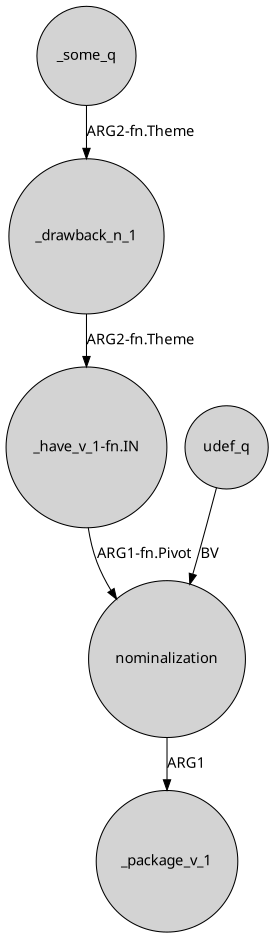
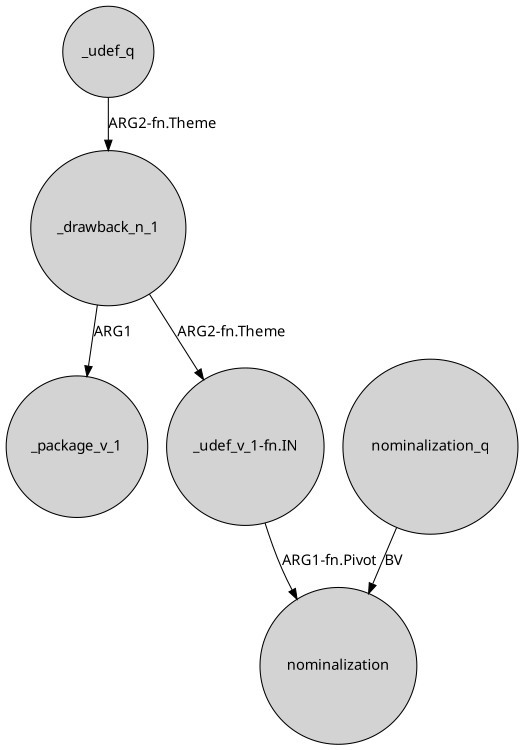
node "_some_q": label "_some_q" -> "_udef_q"
node "_have_v_1-fn.IN": label "_have_v_1-fn.IN" -> "_udef_v_1-fn.IN"
node "udef_q": label "udef_q" -> "nominalization_q"
edge "nominalization" -> "_package_v_1": now "_drawback_n_1" -> "_package_v_1"
